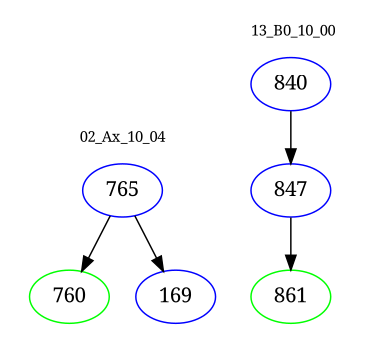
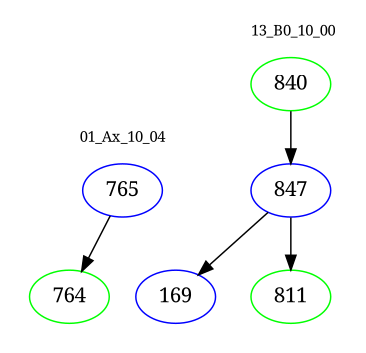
node "840": color blue -> green
cluster "02_Ax_10_04": label "02_Ax_10_04" -> "01_Ax_10_04"
edge "765" -> "169": now "847" -> "169"
node "760": label "760" -> "764"
node "861": label "861" -> "811"
